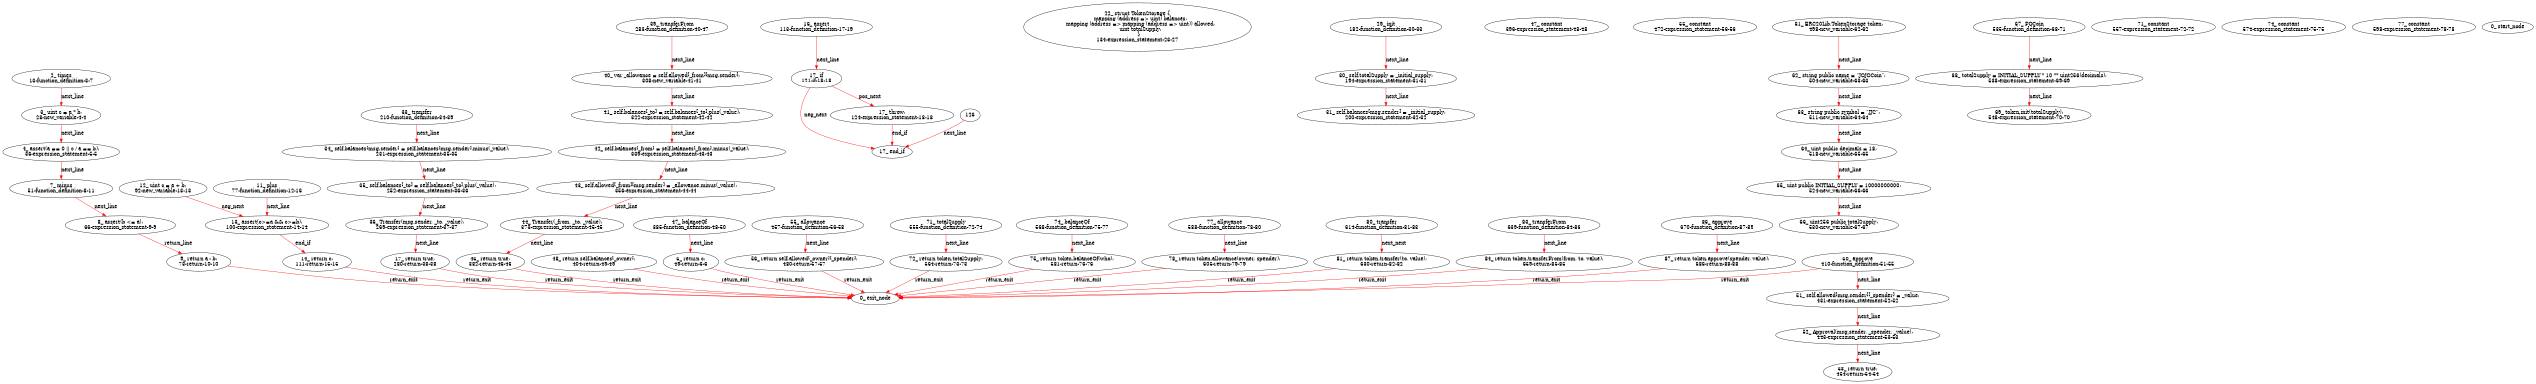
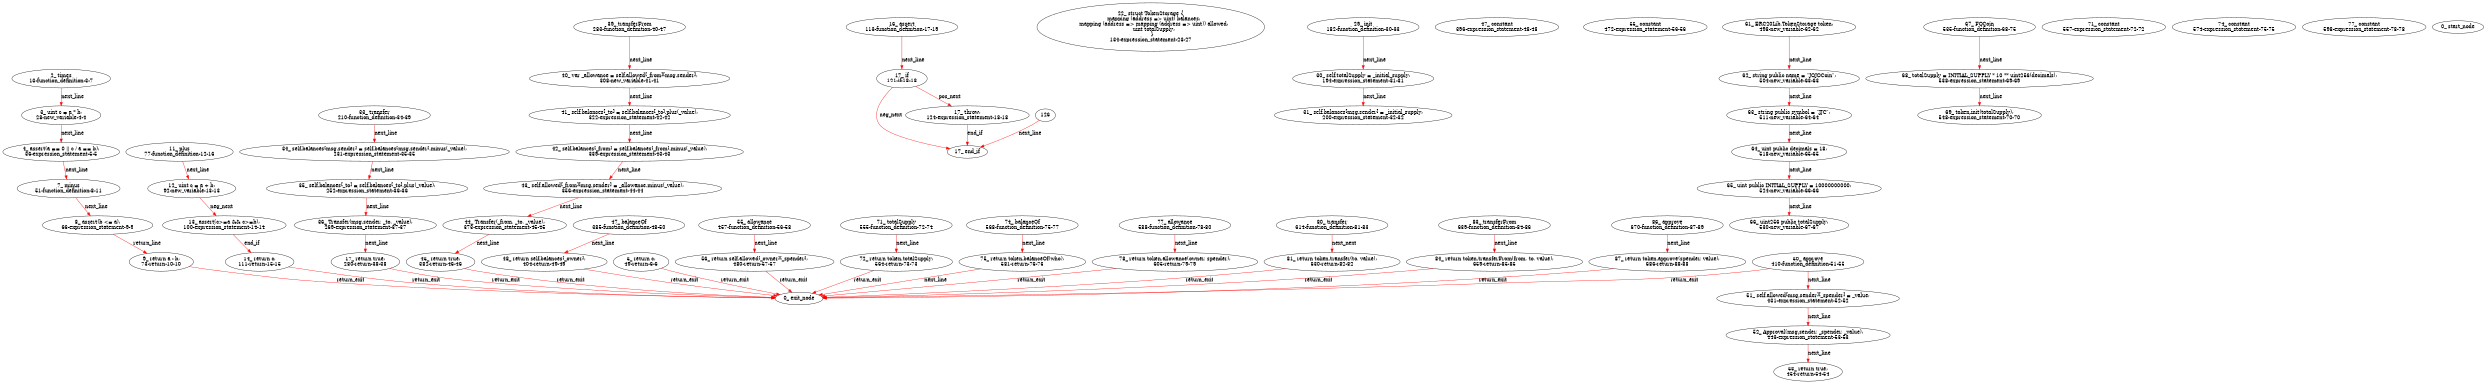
node "67_ FQCoin 535-function_definition-68-71": label "67_ FQCoin 535-function_definition-68-71" -> "67_ FQCoin 535-function_definition-68-75"
edge "11_ plus 77-function_definition-12-16" -> "13_ assert(c>=a && c>=b); 100-expression_statement-14-14": now "11_ plus 77-function_definition-12-16" -> "12_ uint c = a + b; 92-new_variable-13-13"
edge "47_ balanceOf 385-function_definition-48-50" -> "5_ return c; 49-return-6-6": now "47_ balanceOf 385-function_definition-48-50" -> "48_ return self.balances[_owner]; 404-return-49-49"
edge "75_ return token.balanceOf(who); 581-return-76-76" -> "0_ exit_node": label "return_exit" -> "next_line"
